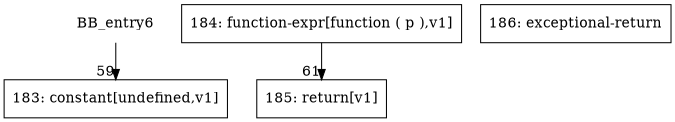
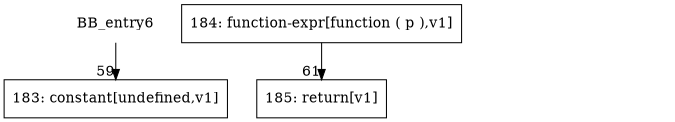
node "186: exceptional-return": removed
